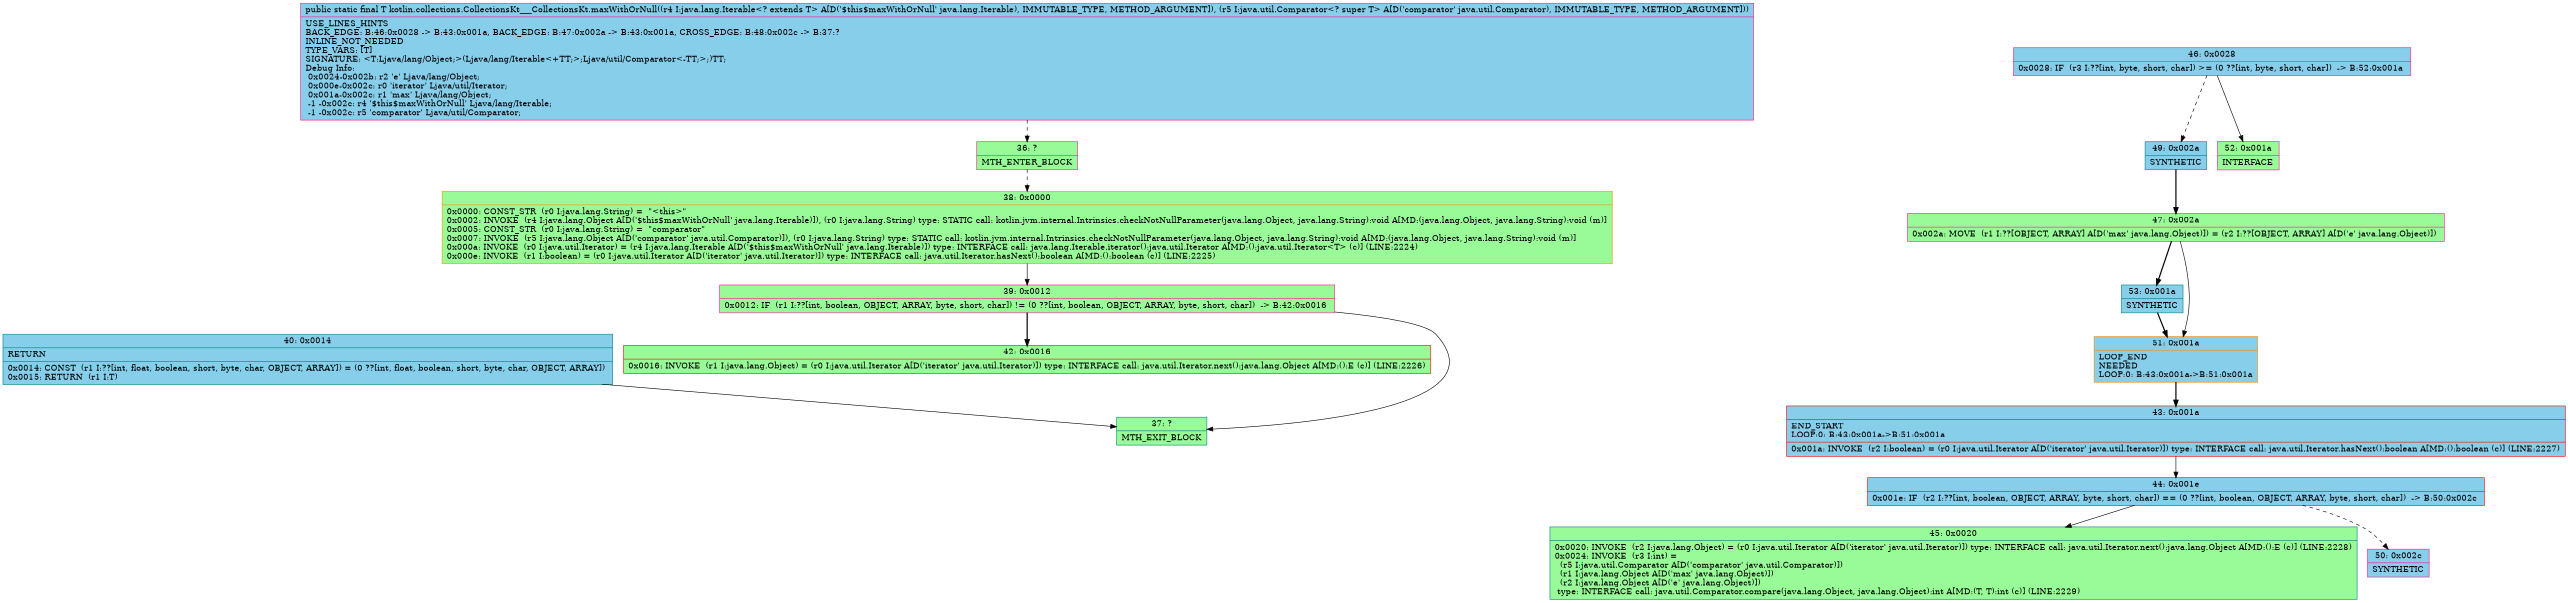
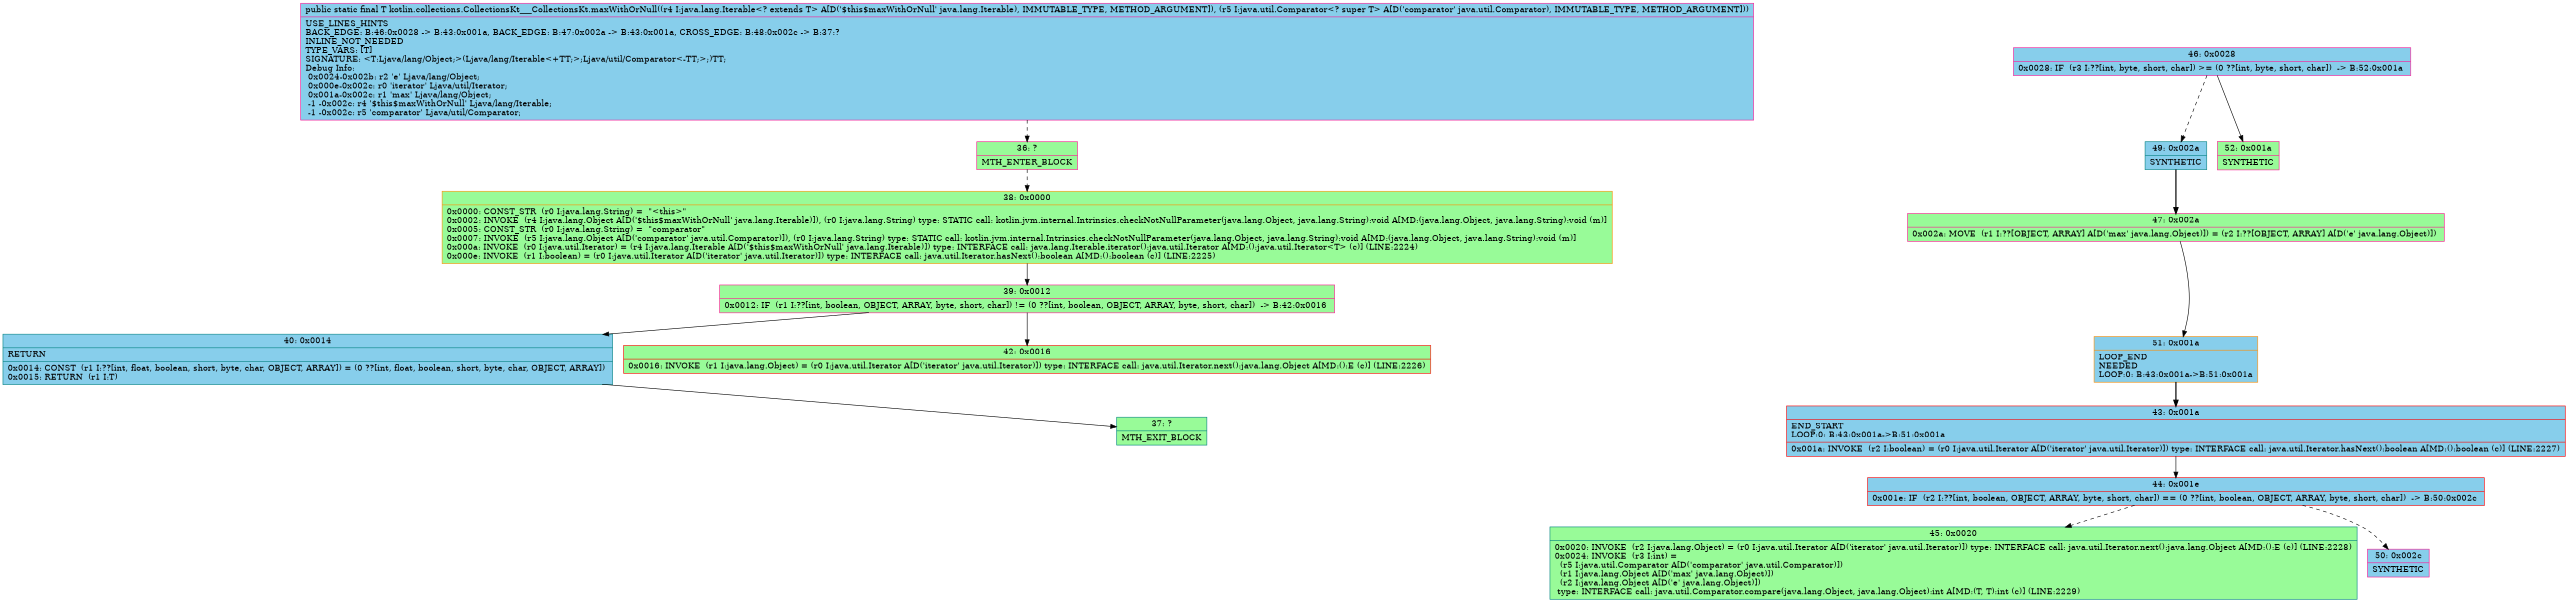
node "52: 0x001a": text "INTERFACE" -> "SYNTHETIC"
node "53: 0x001a": removed
edge "39: 0x0012" -> "42: 0x0016": style bold -> solid
edge "39: 0x0012" -> "37: ?": now "39: 0x0012" -> "40: 0x0014"
edge "44: 0x001e" -> "45: 0x0020": style solid -> dashed
